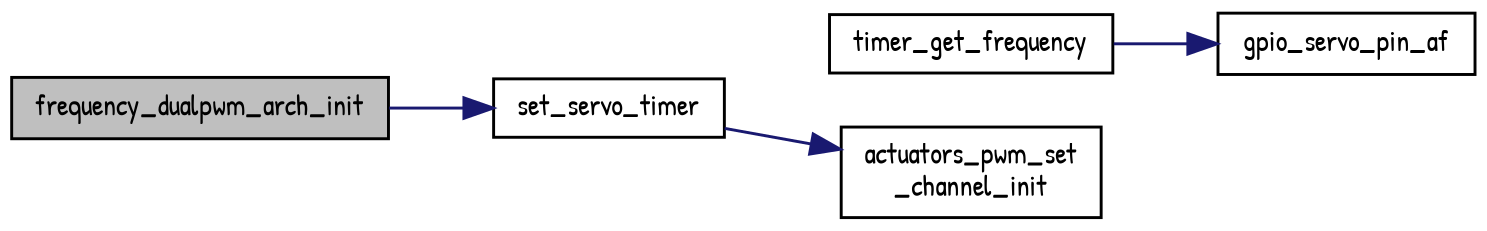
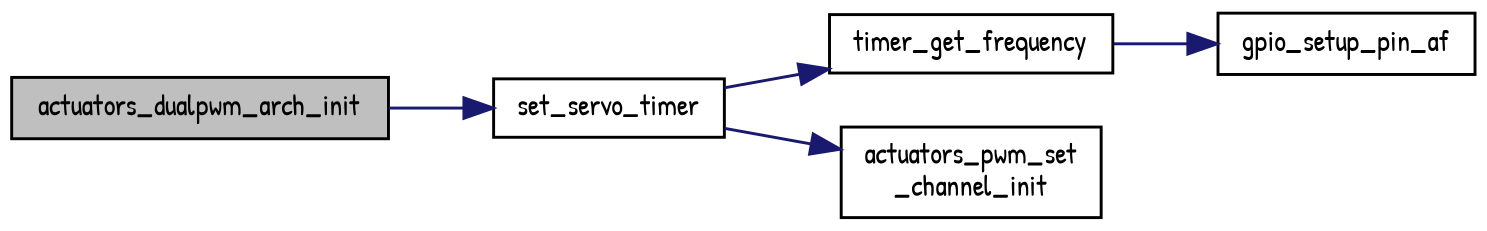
node "gpio_servo_pin_af": label "gpio_servo_pin_af" -> "gpio_setup_pin_af"
edge "set_servo_timer" -> "timer_get_frequency": added
node "frequency_dualpwm_arch_init": label "frequency_dualpwm_arch_init" -> "actuators_dualpwm_arch_init"
